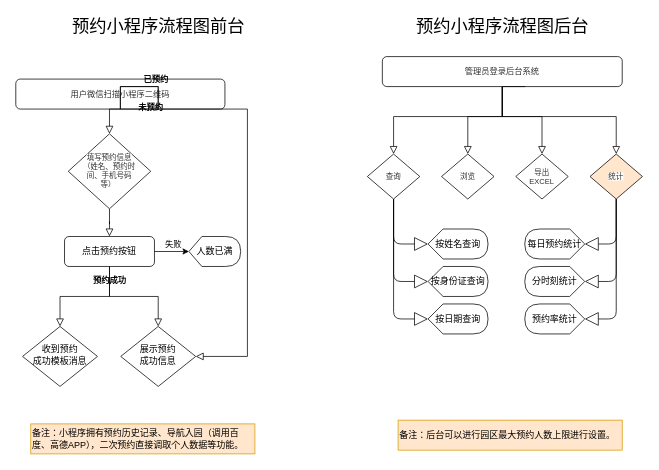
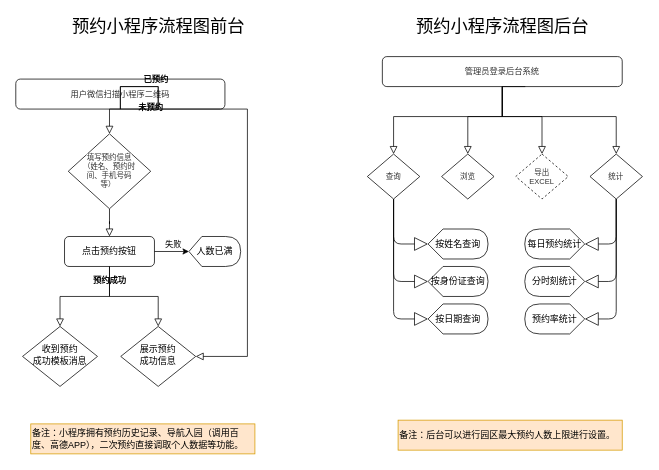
node "导出EXCEL": style solid -> dashed
node "统计": fillcolor #ffe6cc -> #ffffff
